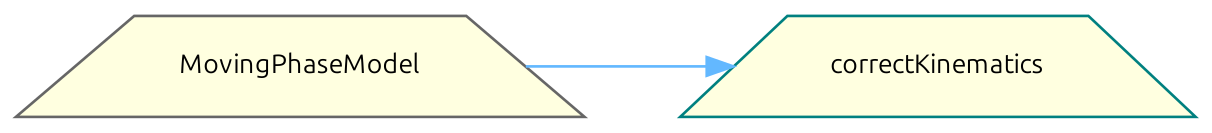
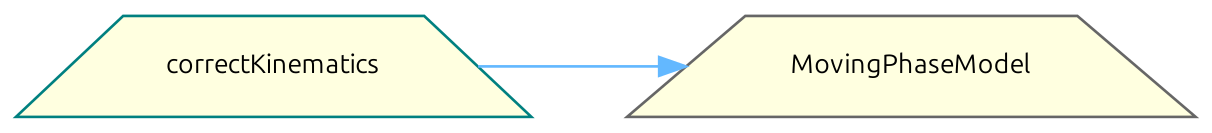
edge "MovingPhaseModel" -> "correctKinematics": reversed
